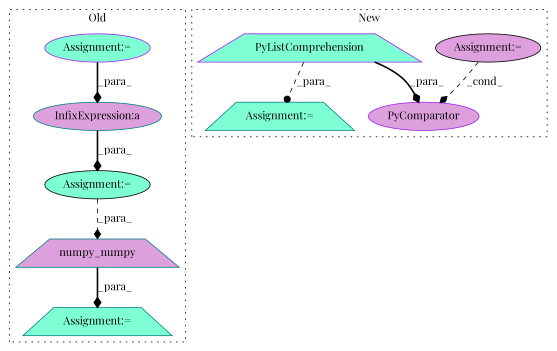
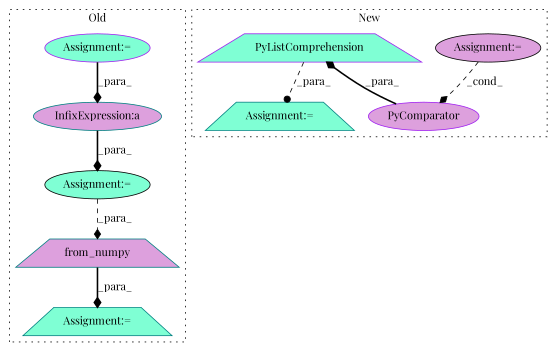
edge "PyListComprehension" -> "PyComparator": reversed
node "numpy_numpy": label "numpy_numpy" -> "from_numpy"
